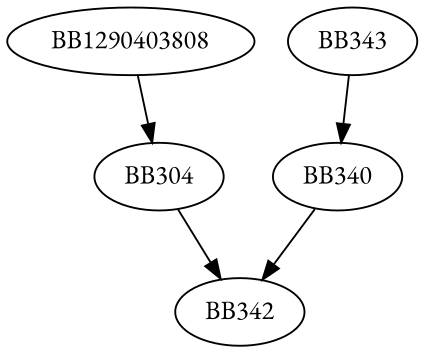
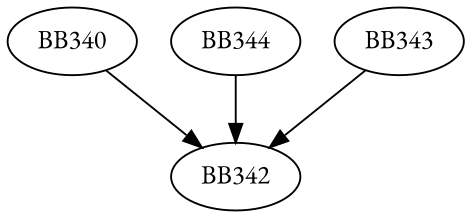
node "BB1290403808": removed
edge "BB343" -> "BB340": now "BB343" -> "BB342"
node "BB304": label "BB304" -> "BB344"
